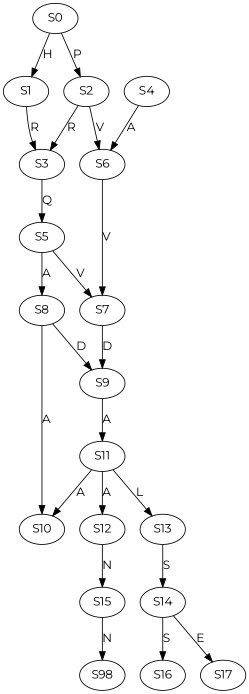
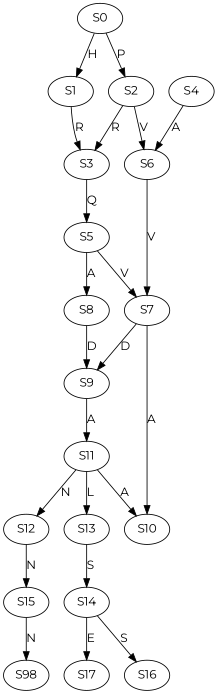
edge "S8" -> "S10": now "S7" -> "S10"
edge "S11" -> "S12": label "A" -> "N"
